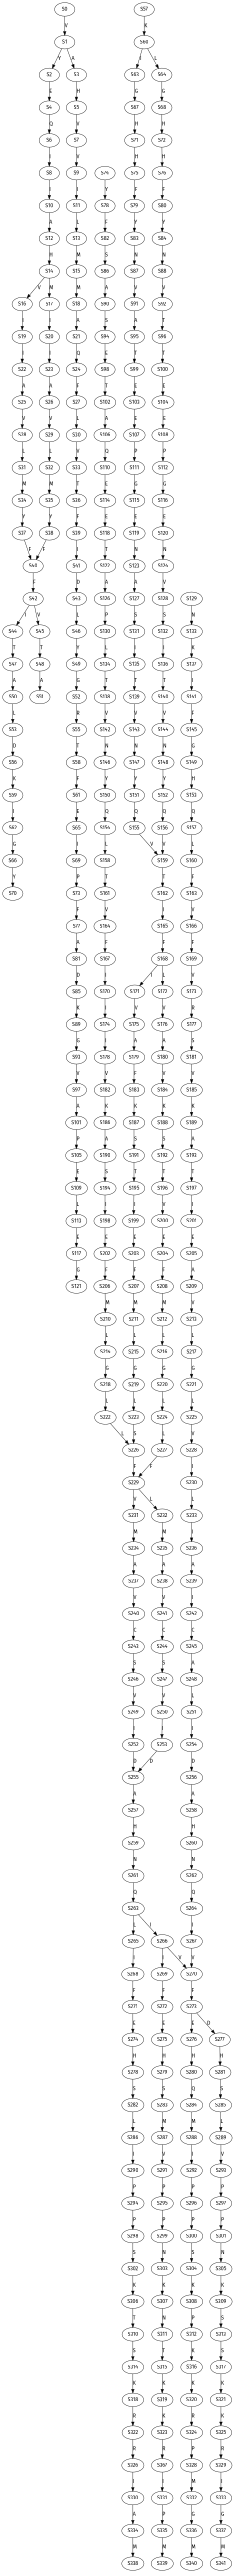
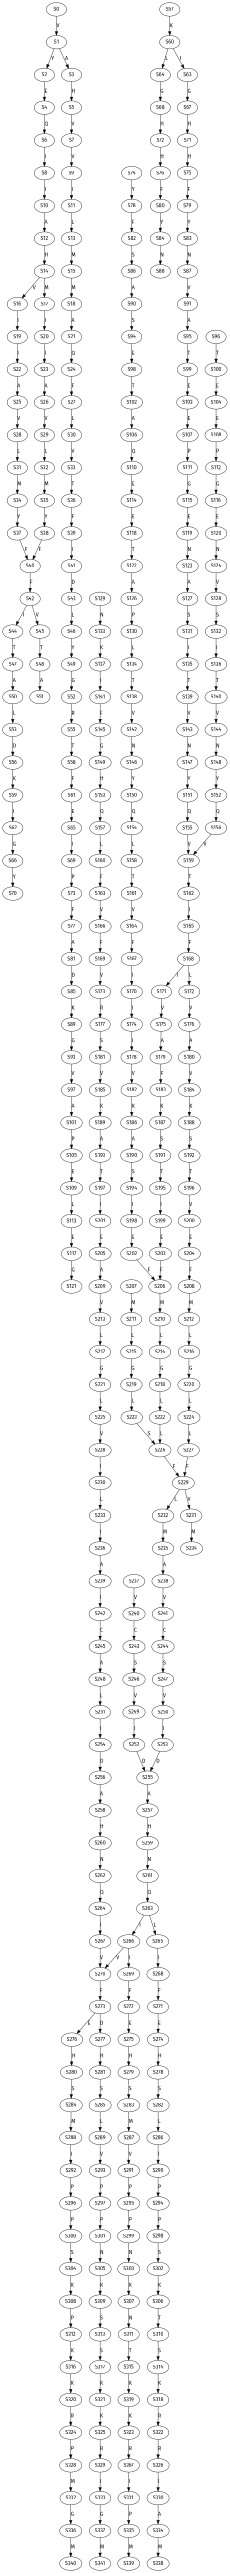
node "S92": removed
edge "S203" -> "S207": now "S203" -> "S206"
edge "S234" -> "S237": removed, label "A"
edge "S280" -> "S284": label "Q" -> "S"
